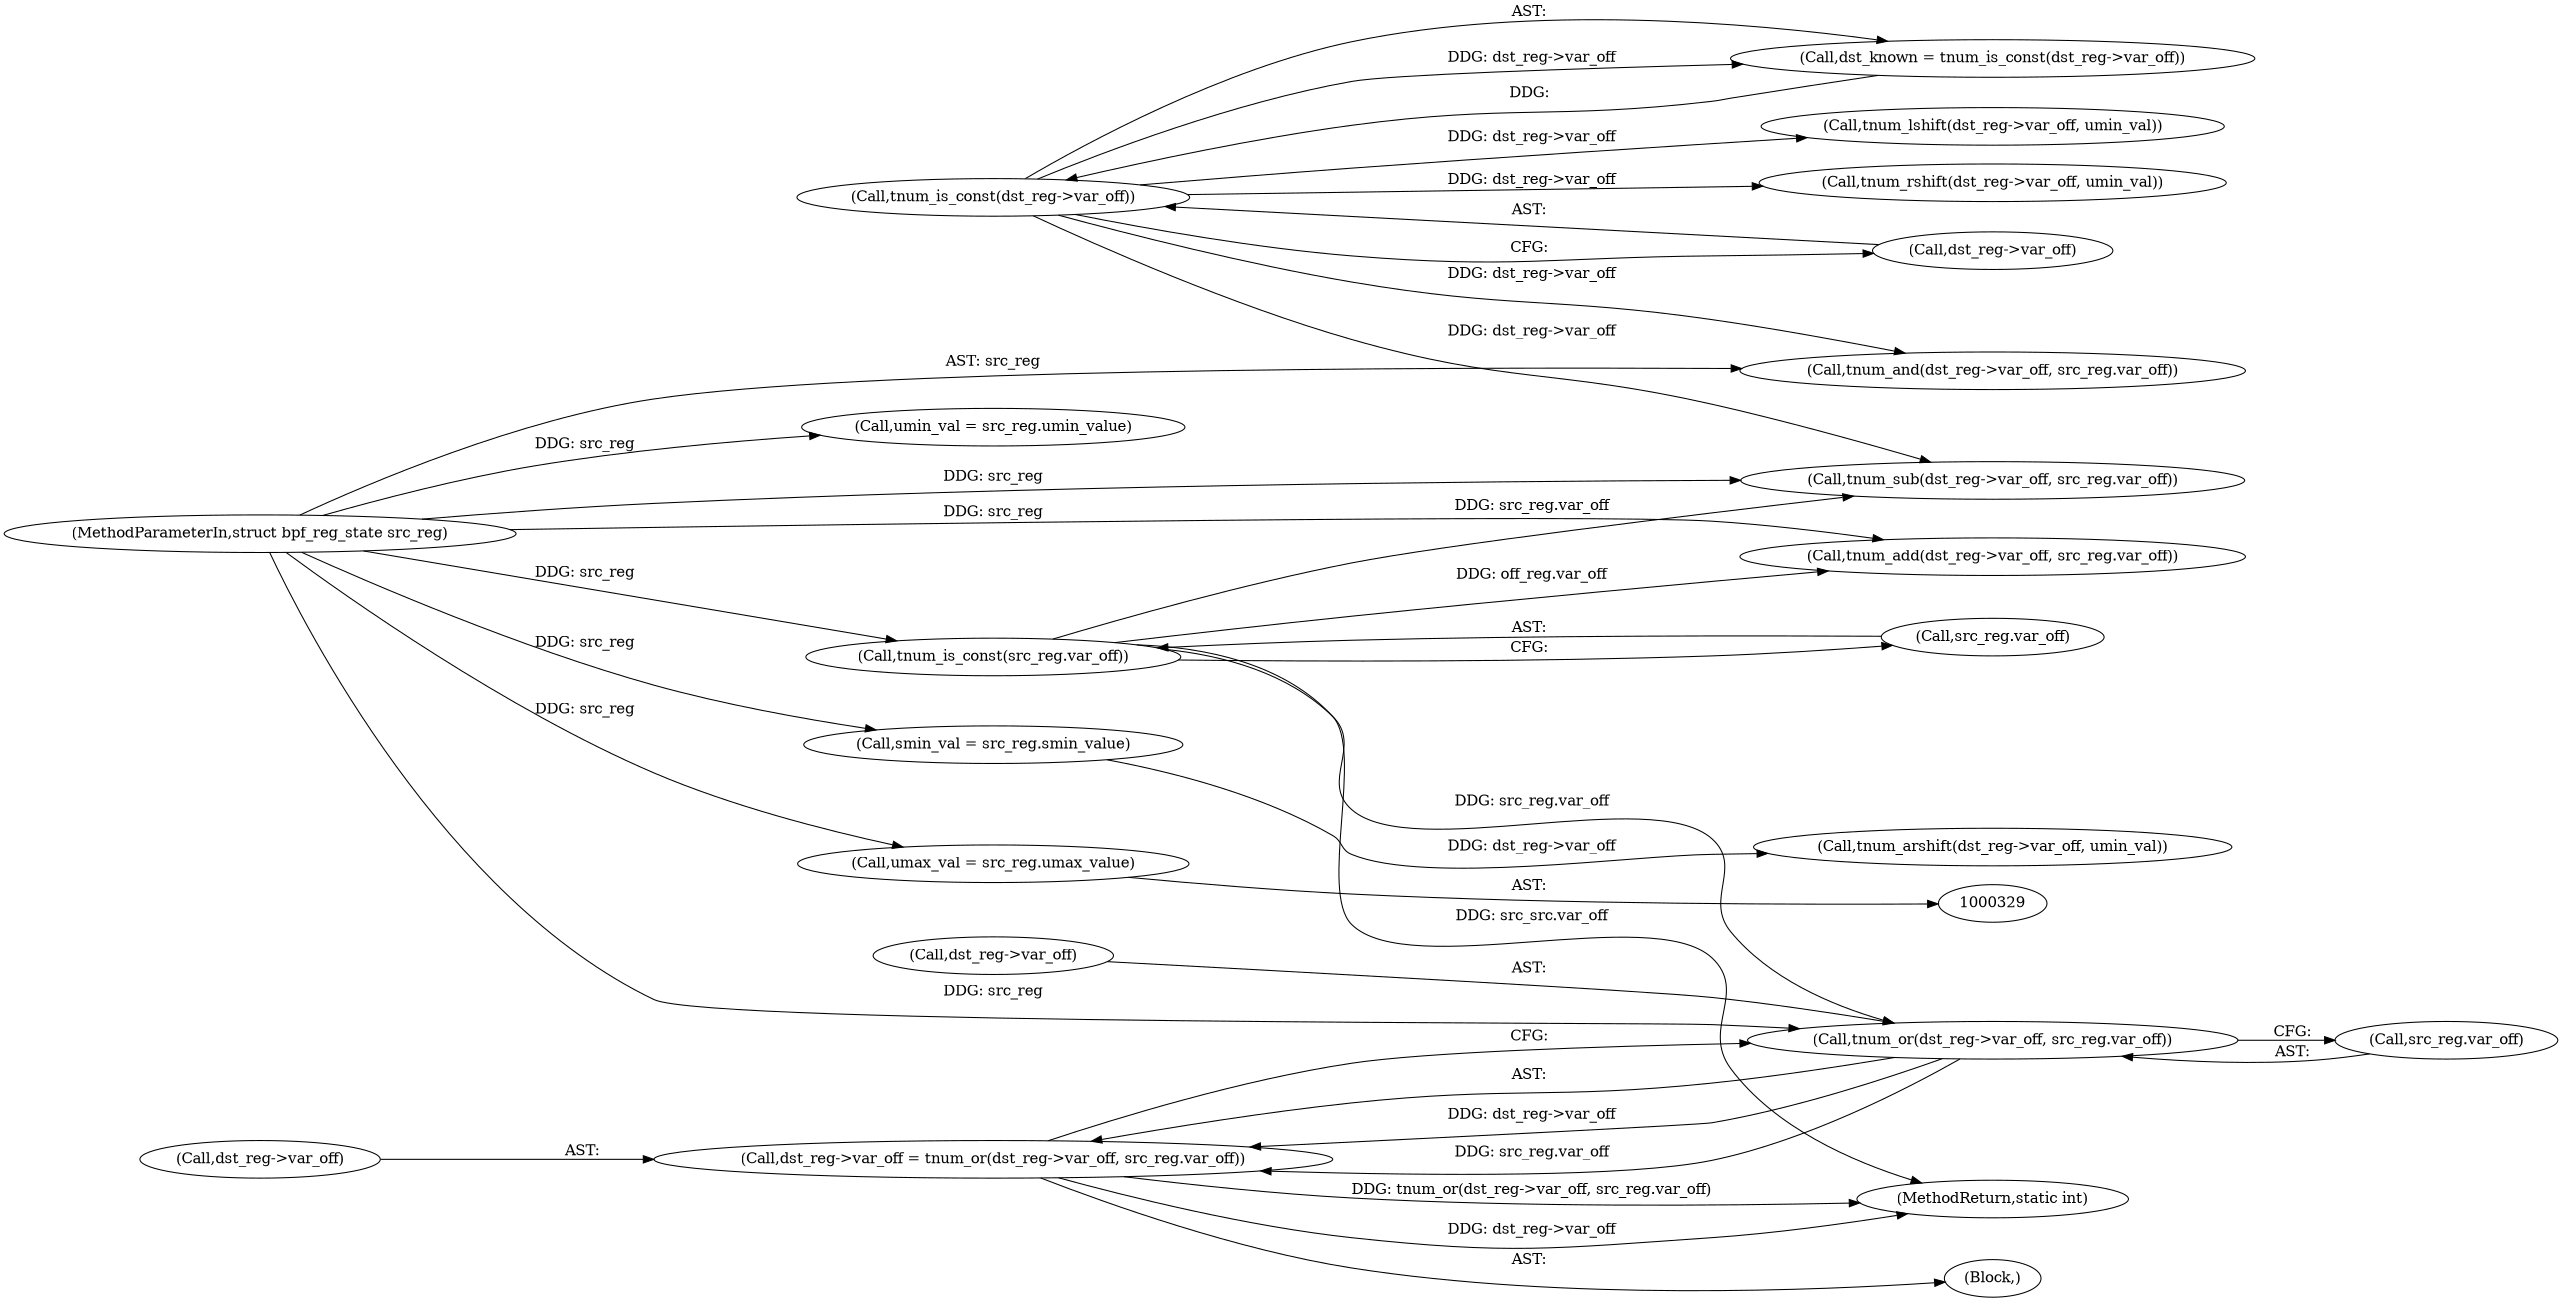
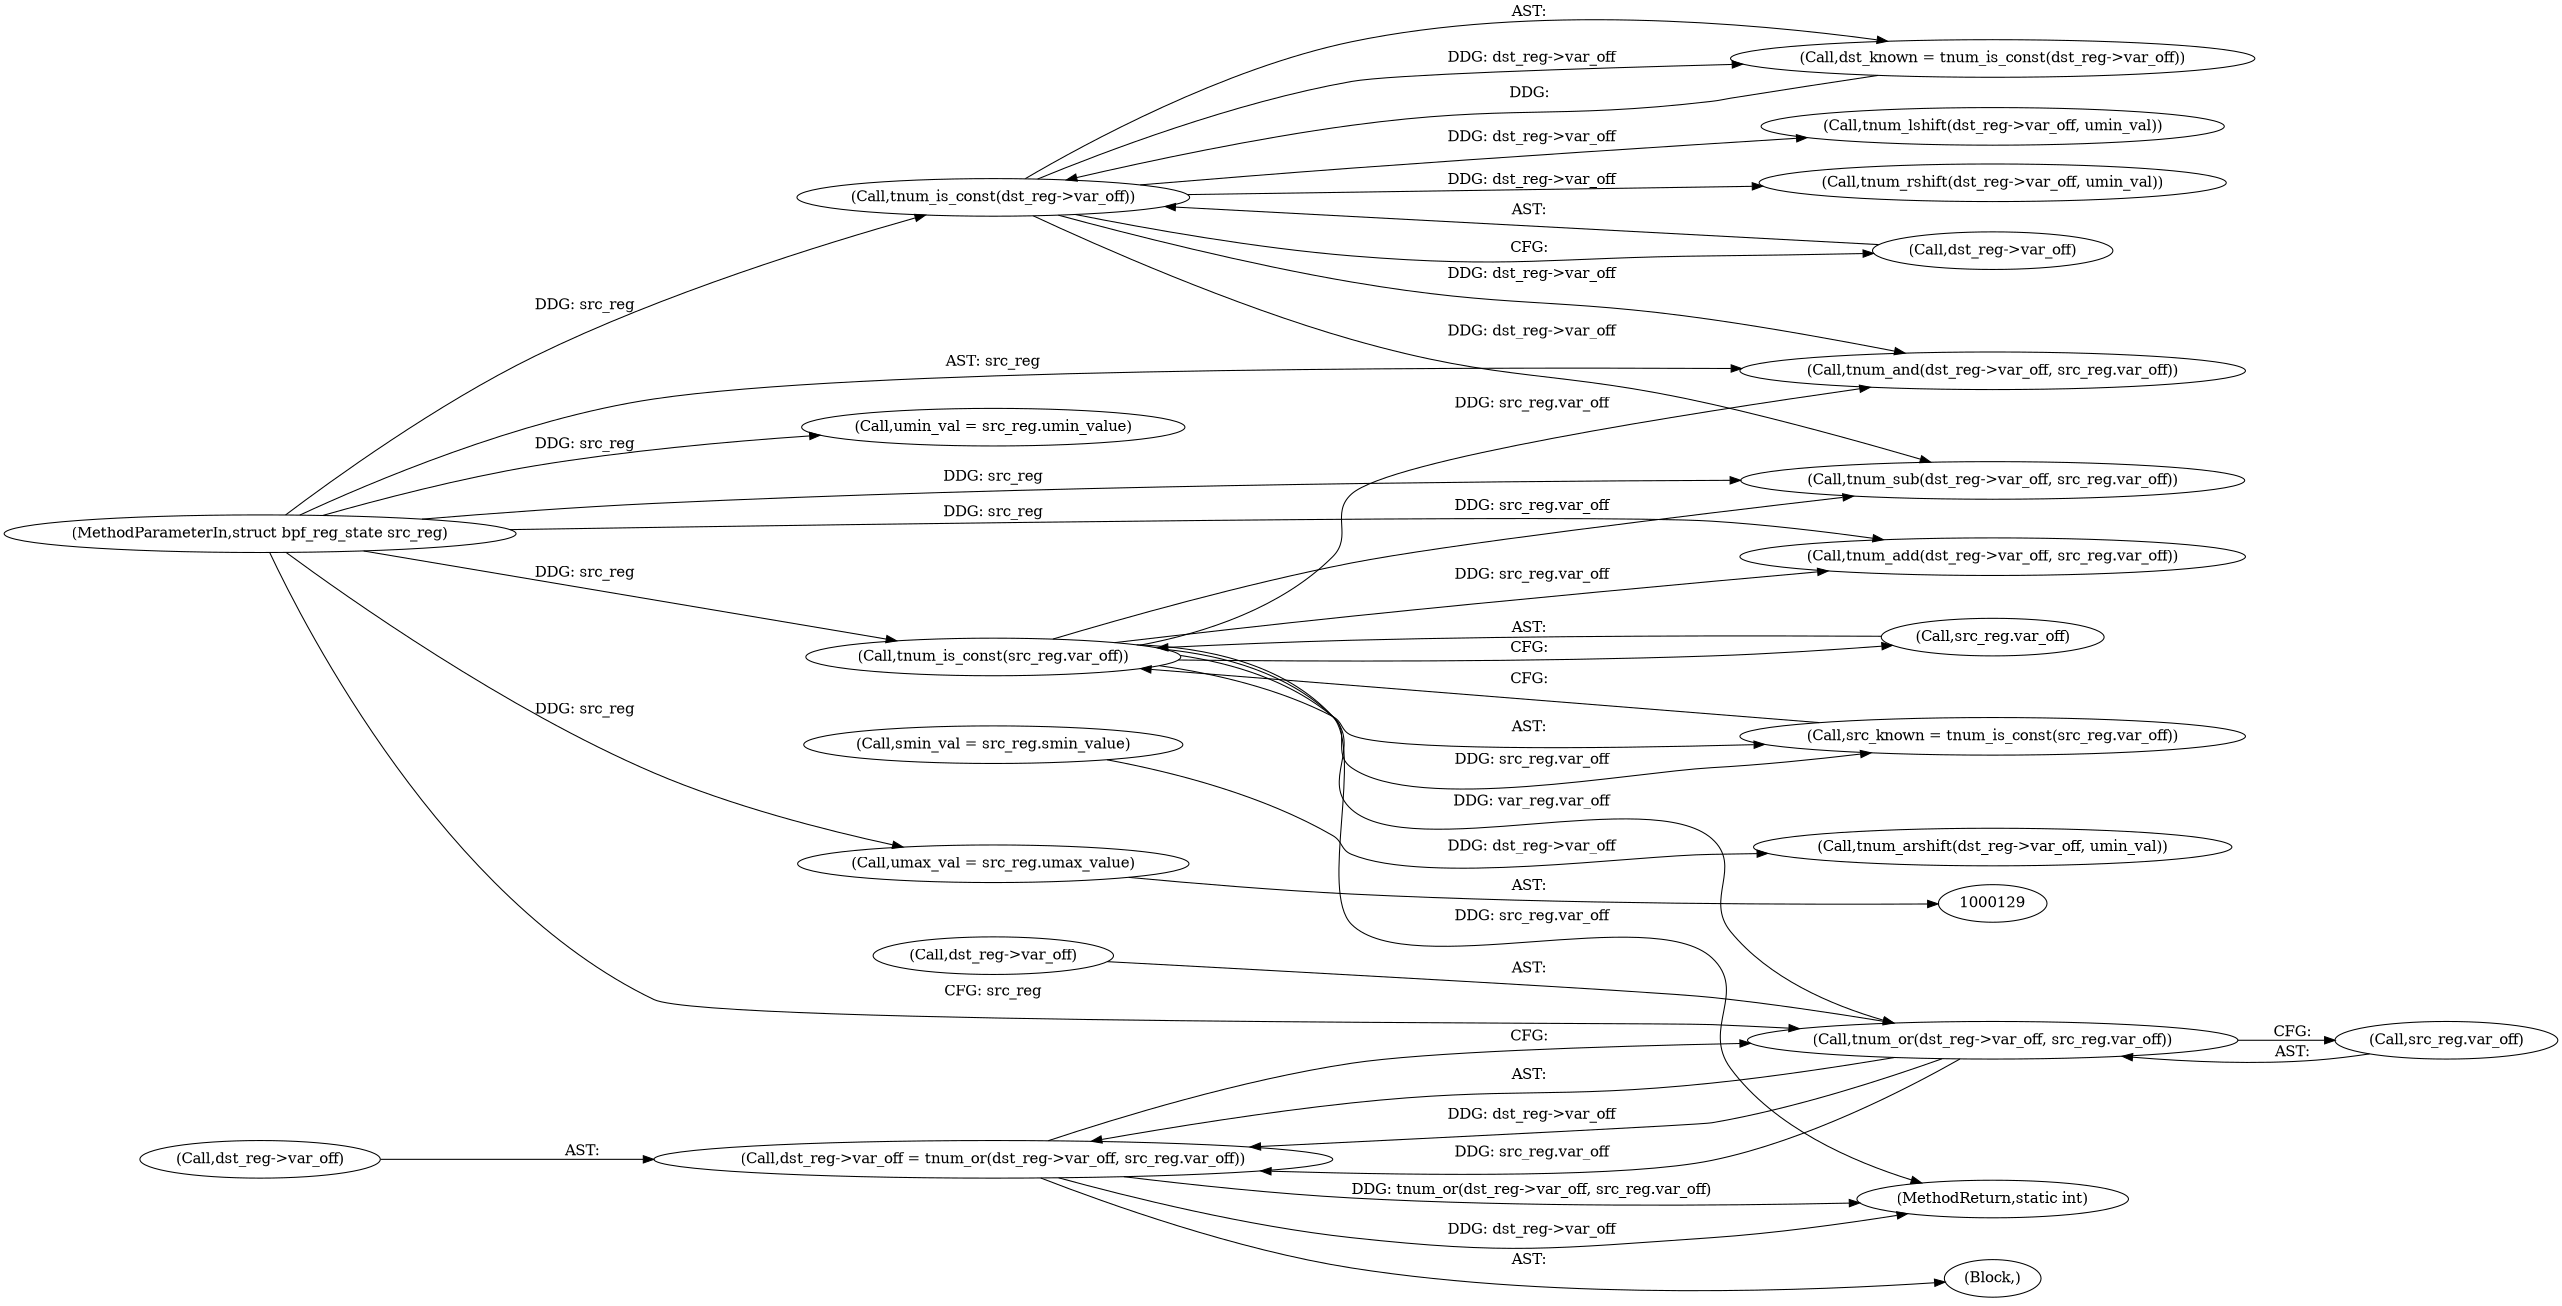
edge "(Call,tnum_is_const(src_reg.var_off))" -> "(Call,tnum_and(dst_reg->var_off, src_reg.var_off))": added, label "DDG: src_reg.var_off"
edge "(Call,tnum_is_const(src_reg.var_off))" -> "(Call,tnum_add(dst_reg->var_off, src_reg.var_off))": label "DDG: off_reg.var_off" -> "DDG: src_reg.var_off"
edge "(MethodParameterIn,struct bpf_reg_state src_reg)" -> "(Call,smin_val = src_reg.smin_value)": now "(MethodParameterIn,struct bpf_reg_state src_reg)" -> "(Call,tnum_is_const(dst_reg->var_off))"
node "(Call,src_known = tnum_is_const(src_reg.var_off))": added
edge "(Call,tnum_is_const(src_reg.var_off))" -> "(Call,tnum_or(dst_reg->var_off, src_reg.var_off))": label "DDG: src_reg.var_off" -> "DDG: var_reg.var_off"
node "1000329": label "1000329" -> "1000129"
edge "(Call,tnum_is_const(src_reg.var_off))" -> "(MethodReturn,static int)": label "DDG: src_src.var_off" -> "DDG: src_reg.var_off"
edge "(MethodParameterIn,struct bpf_reg_state src_reg)" -> "(Call,tnum_or(dst_reg->var_off, src_reg.var_off))": label "DDG: src_reg" -> "CFG: src_reg"
